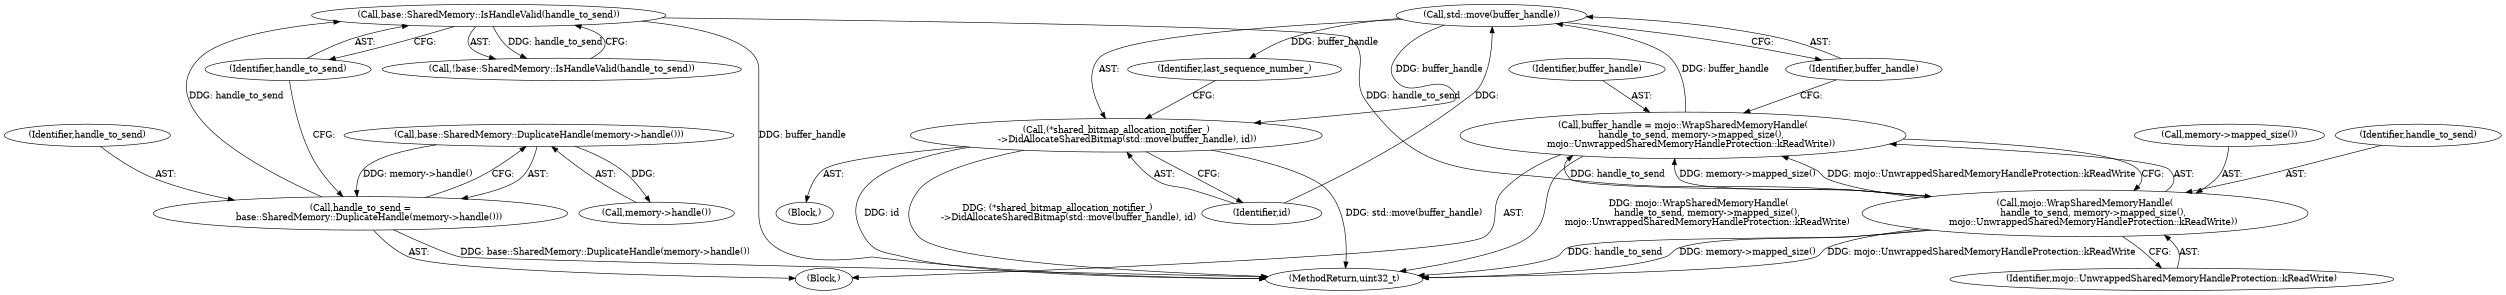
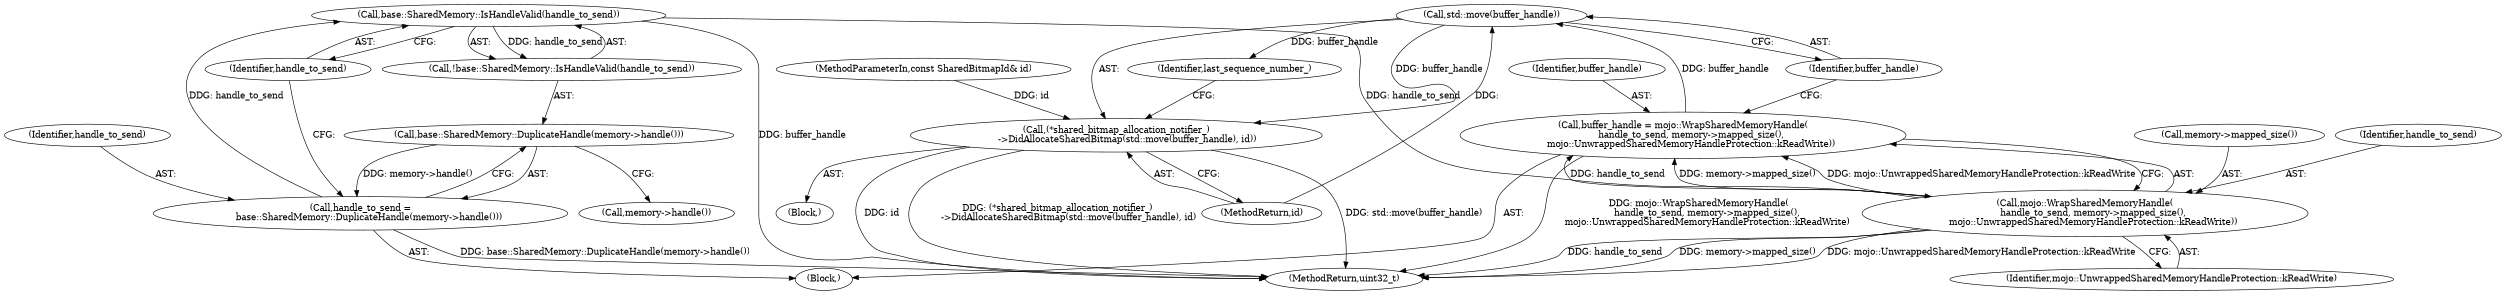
edge "(Call,!base::SharedMemory::IsHandleValid(handle_to_send))" -> "(Call,base::SharedMemory::IsHandleValid(handle_to_send))": label "CFG: " -> "AST: "
node "(MethodParameterIn,const SharedBitmapId& id)": added
edge "(Call,base::SharedMemory::DuplicateHandle(memory->handle()))" -> "(Call,memory->handle())": label "DDG: " -> "CFG: "
edge "(Call,memory->handle())" -> "(Call,base::SharedMemory::DuplicateHandle(memory->handle()))": now "(Call,!base::SharedMemory::IsHandleValid(handle_to_send))" -> "(Call,base::SharedMemory::DuplicateHandle(memory->handle()))"
node "(Identifier,id)": label "(Identifier,id)" -> "(MethodReturn,id)"
